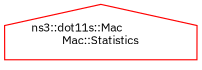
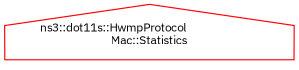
node "ns3::dot11s::Mac Mac::Statistics": label "ns3::dot11s::Mac Mac::Statistics" -> "ns3::dot11s::HwmpProtocol Mac::Statistics"
